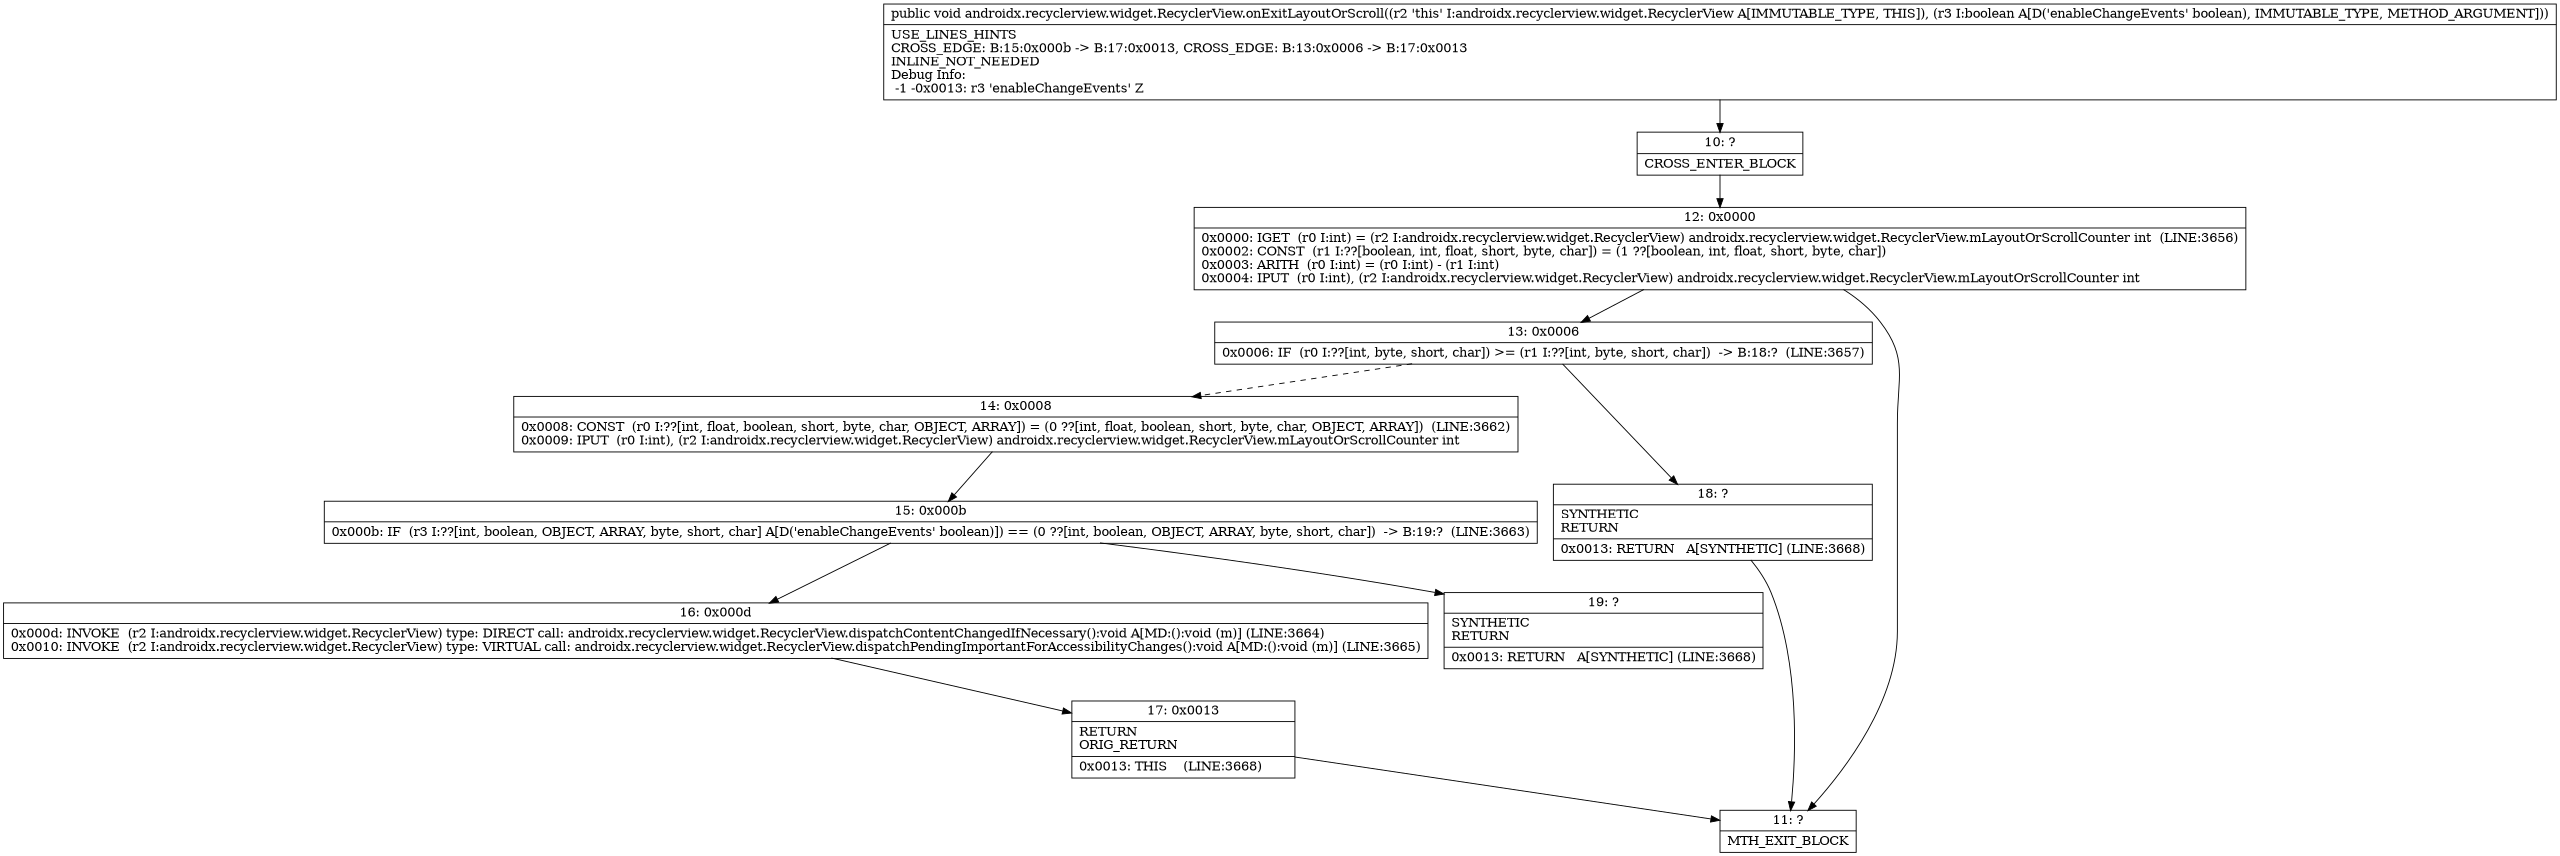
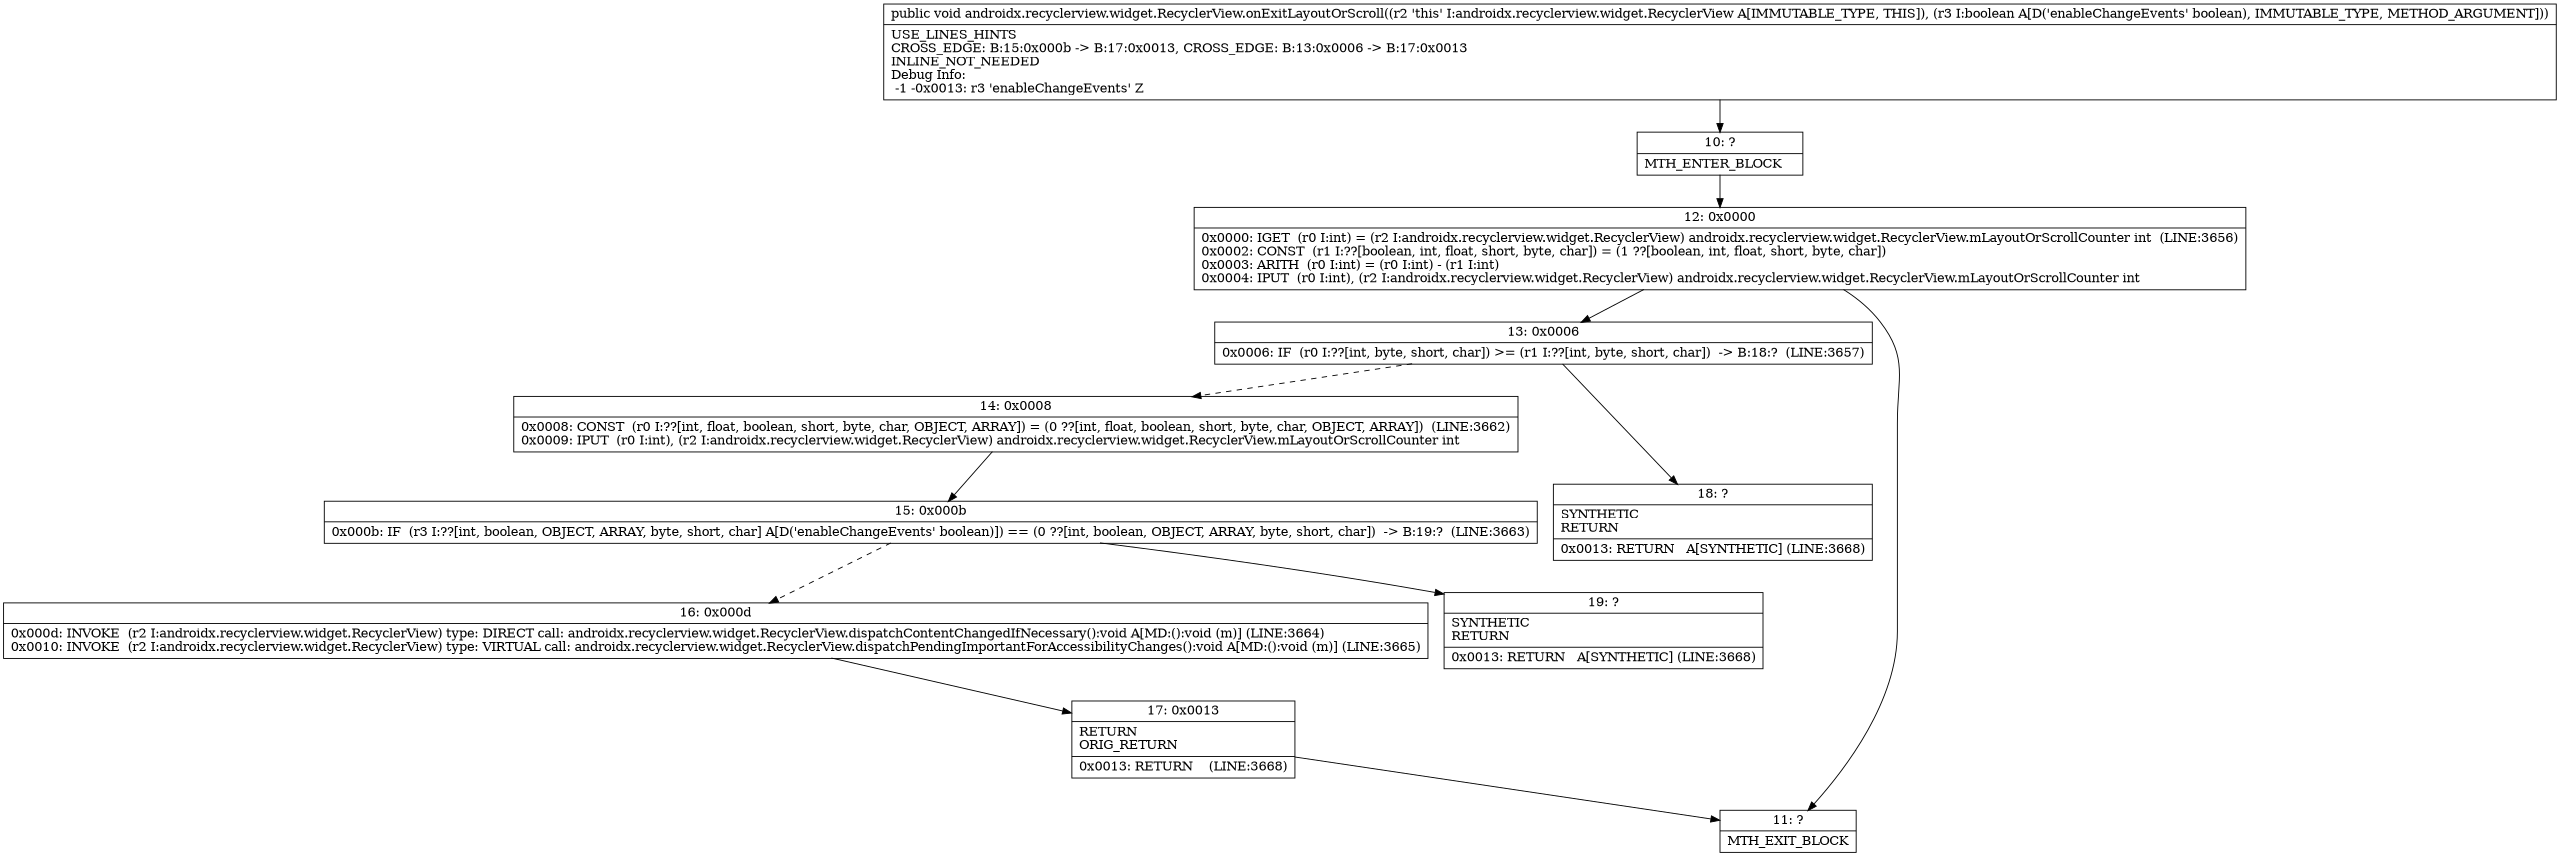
node "10: ?": text "CROSS_ENTER_BLOCK" -> "MTH_ENTER_BLOCK"
edge "15: 0x000b" -> "16: 0x000d": style solid -> dashed
edge "18: ?" -> "11: ?": removed
node "17: 0x0013": text "0x0013: THIS    (LINE:3668)" -> "0x0013: RETURN    (LINE:3668)"
